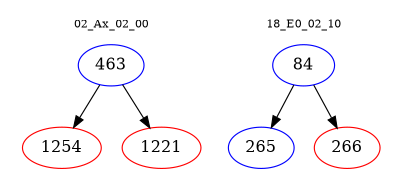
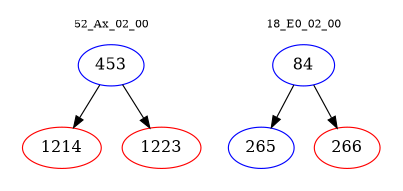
cluster "02_Ax_02_00": label "02_Ax_02_00" -> "52_Ax_02_00"
cluster "18_E0_02_10": label "18_E0_02_10" -> "18_E0_02_00"
node "463": label "463" -> "453"
node "1254": label "1254" -> "1214"
node "1221": label "1221" -> "1223"
